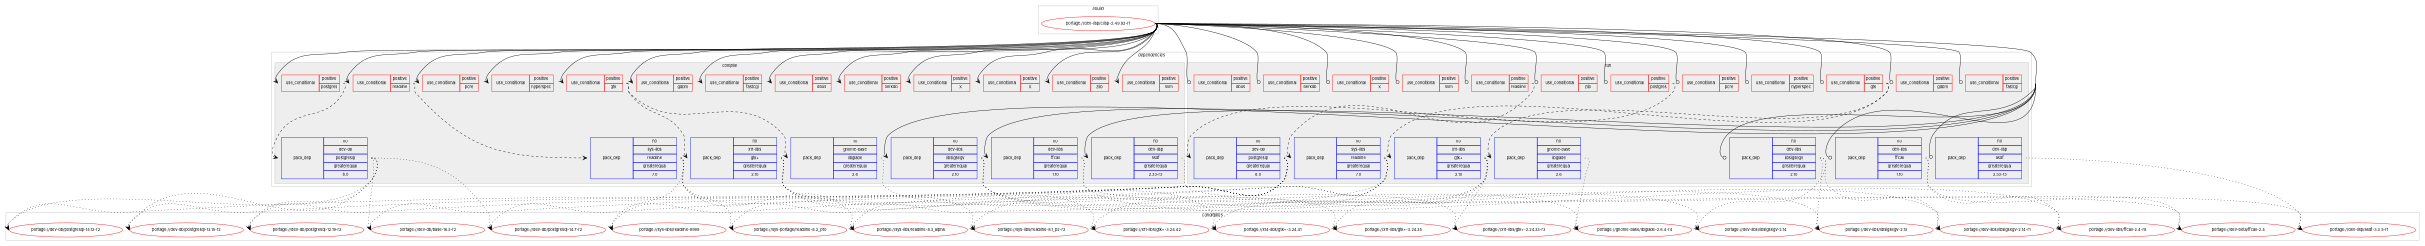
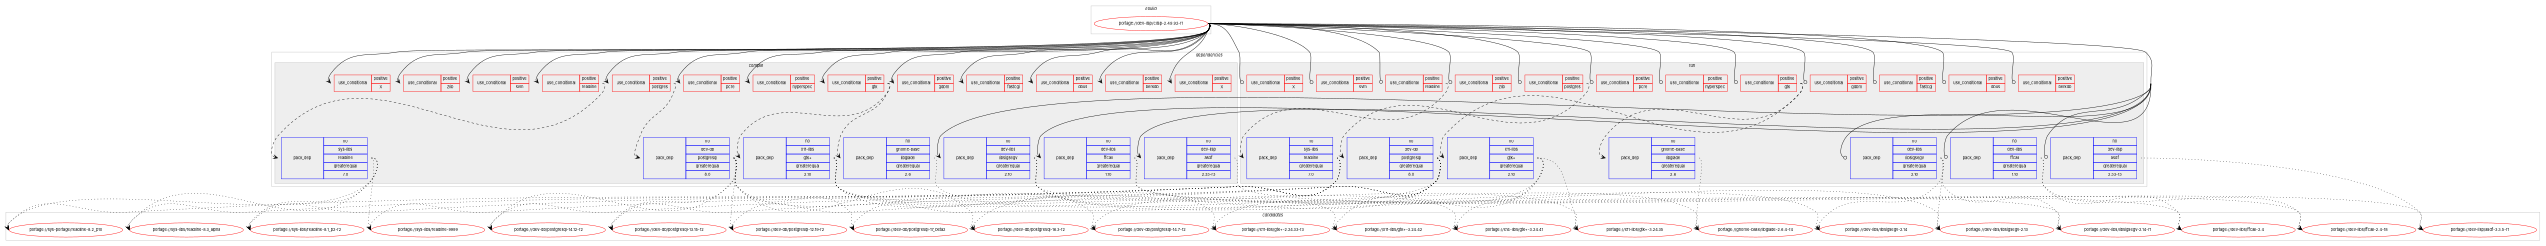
node "portage://dev-db/base-16.3-r2": label "portage://dev-db/base-16.3-r2" -> "portage://dev-db/postgresql-16.3-r2"
node "portage://dev-db/postgresql-17_beta2": added
node "portage://dev-beta/ffcall-2.4": label "portage://dev-beta/ffcall-2.4" -> "portage://dev-libs/ffcall-2.4"
